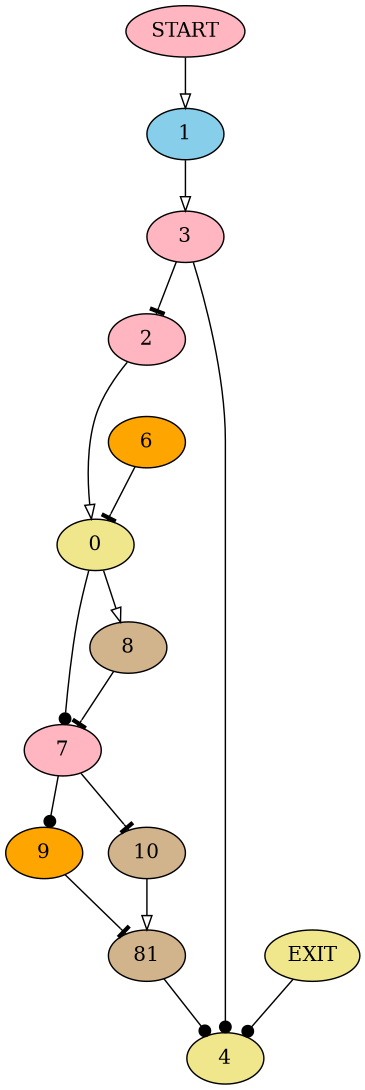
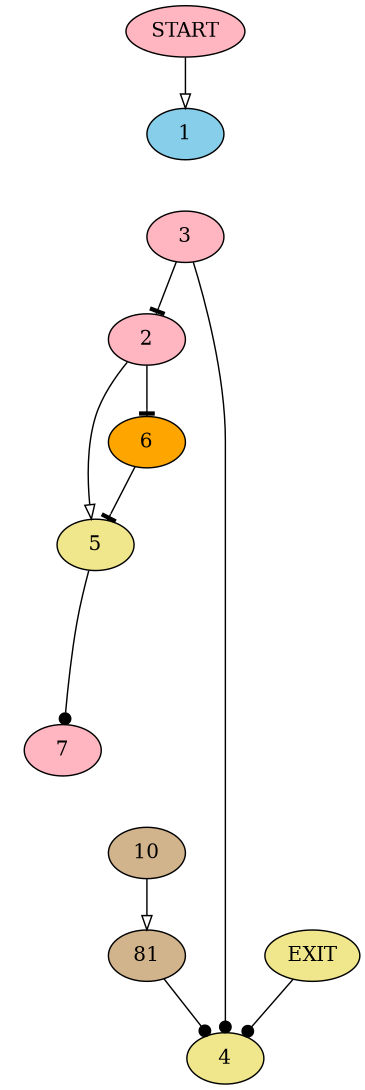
edge "1" -> "3": removed
edge "2" -> "6": added
node "0": label "0" -> "5"
node "8": removed
edge "7" -> "10": removed
node "9": removed
